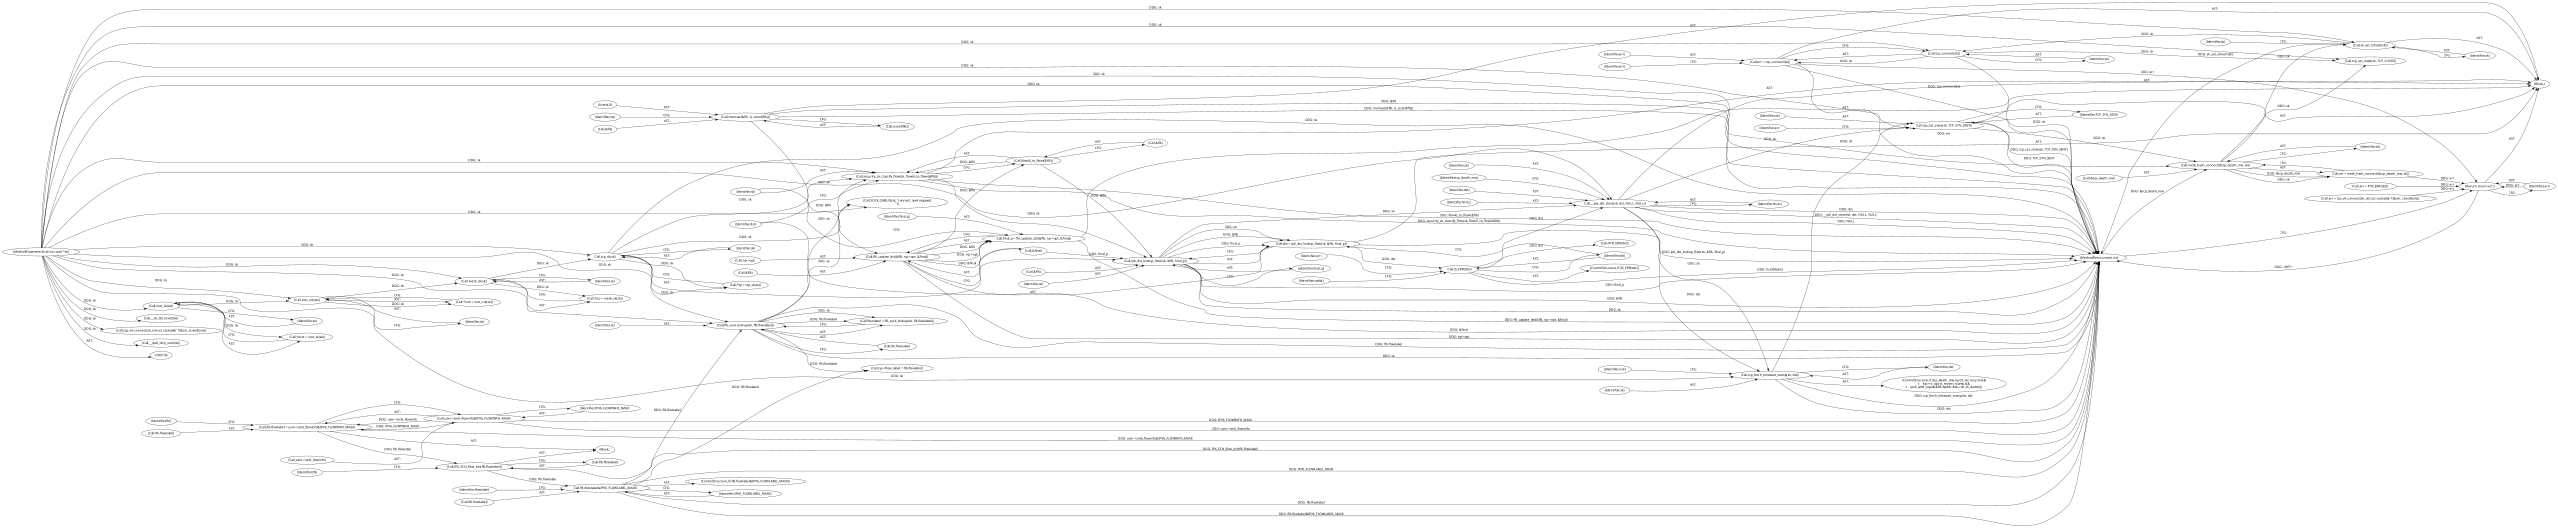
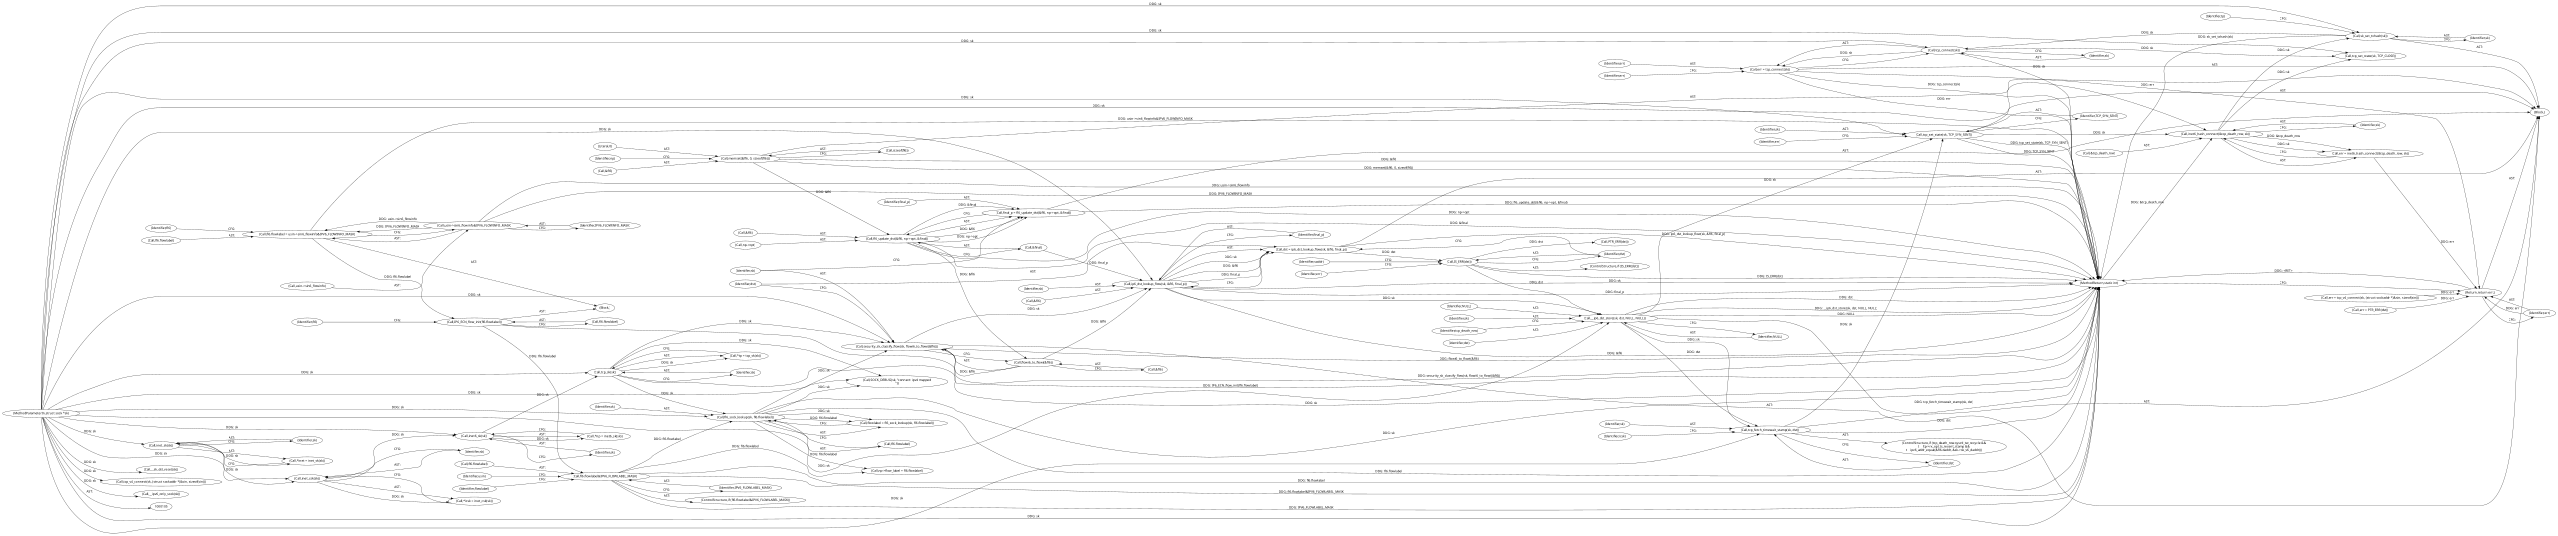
node "(Identifier,usin)": added
